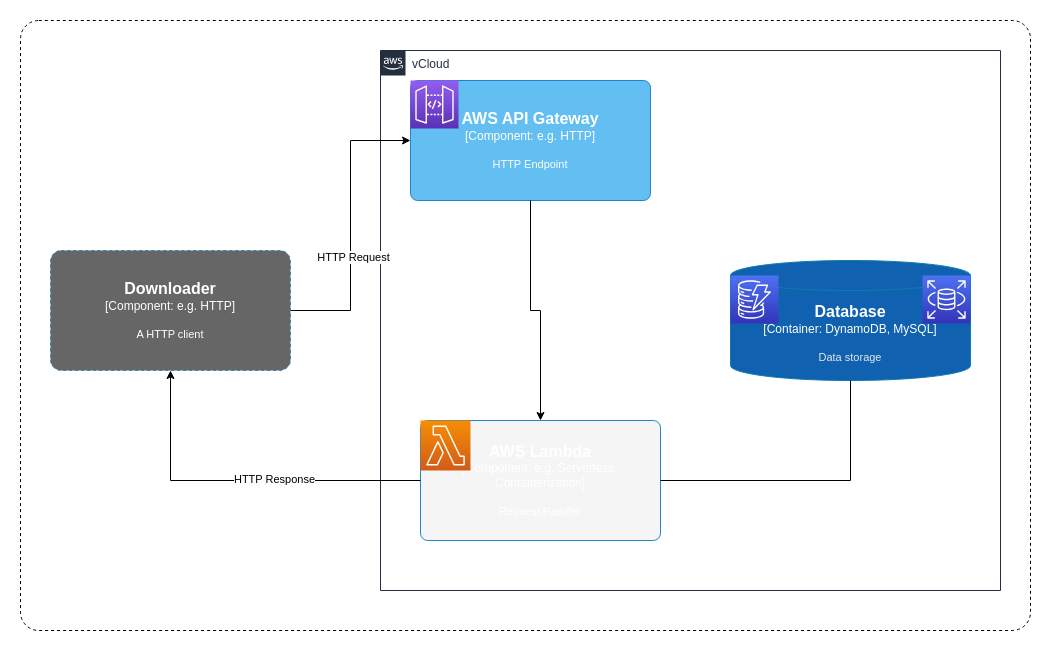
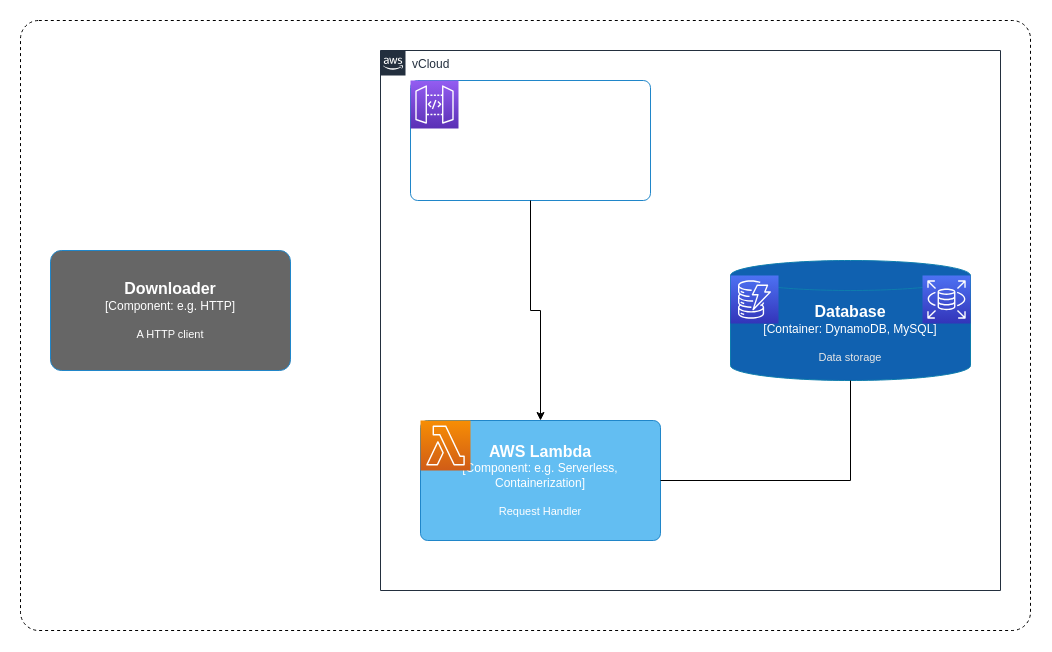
node "AWS API Gateway [Component: e.g. HTTP] HTTP Endpoint": fillcolor #63bef2 -> #ffffff
edge "Downloader [Component: e.g. HTTP] A HTTP client" -> "AWS API Gateway [Component: e.g. HTTP] HTTP Endpoint": removed, label "HTTP Request"
node "Downloader [Component: e.g. HTTP] A HTTP client": style dashed -> solid
edge "AWS Lambda [Component: e.g. Serverless, Containerization] Request Handler" -> "Downloader [Component: e.g. HTTP] A HTTP client": removed, label "HTTP Response"
node "AWS Lambda [Component: e.g. Serverless, Containerization] Request Handler": fillcolor #f5f5f5 -> #63bef2
